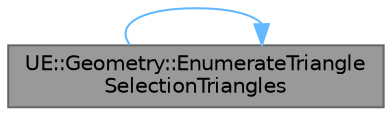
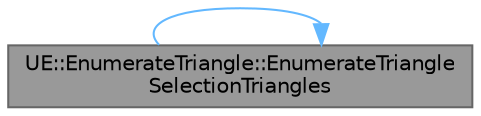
node "UE::Geometry::EnumerateTriangle SelectionTriangles": label "UE::Geometry::EnumerateTriangle SelectionTriangles" -> "UE::EnumerateTriangle::EnumerateTriangle SelectionTriangles"
